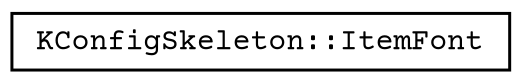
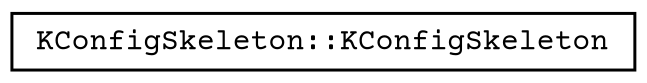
node "KConfigSkeleton::ItemFont": label "KConfigSkeleton::ItemFont" -> "KConfigSkeleton::KConfigSkeleton"
